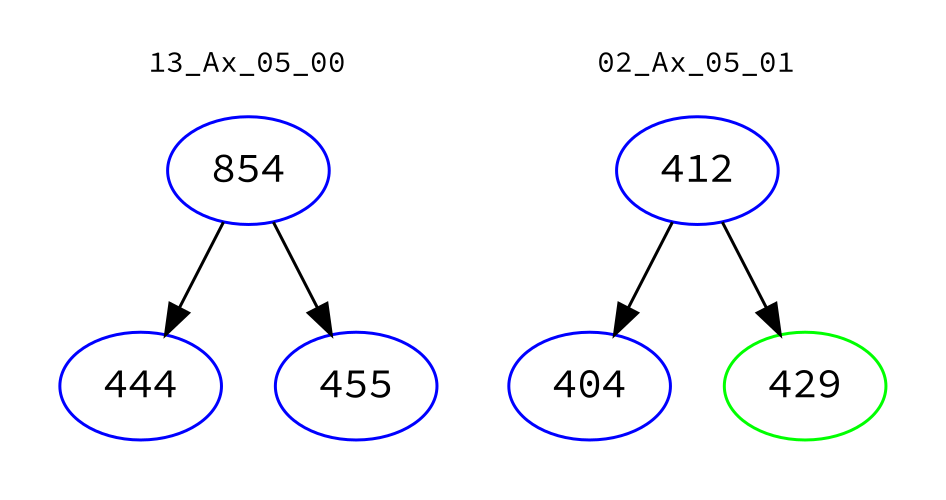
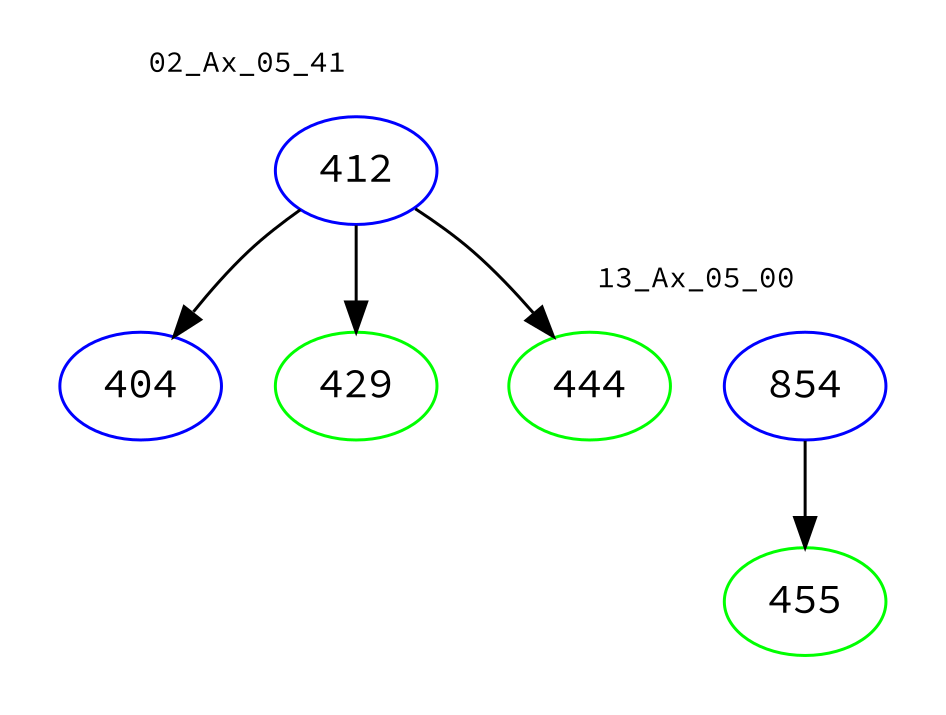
cluster "02_Ax_05_01": label "02_Ax_05_01" -> "02_Ax_05_41"
edge "854" -> "444": now "412" -> "444"
node "444": color blue -> green
node "455": color blue -> green
